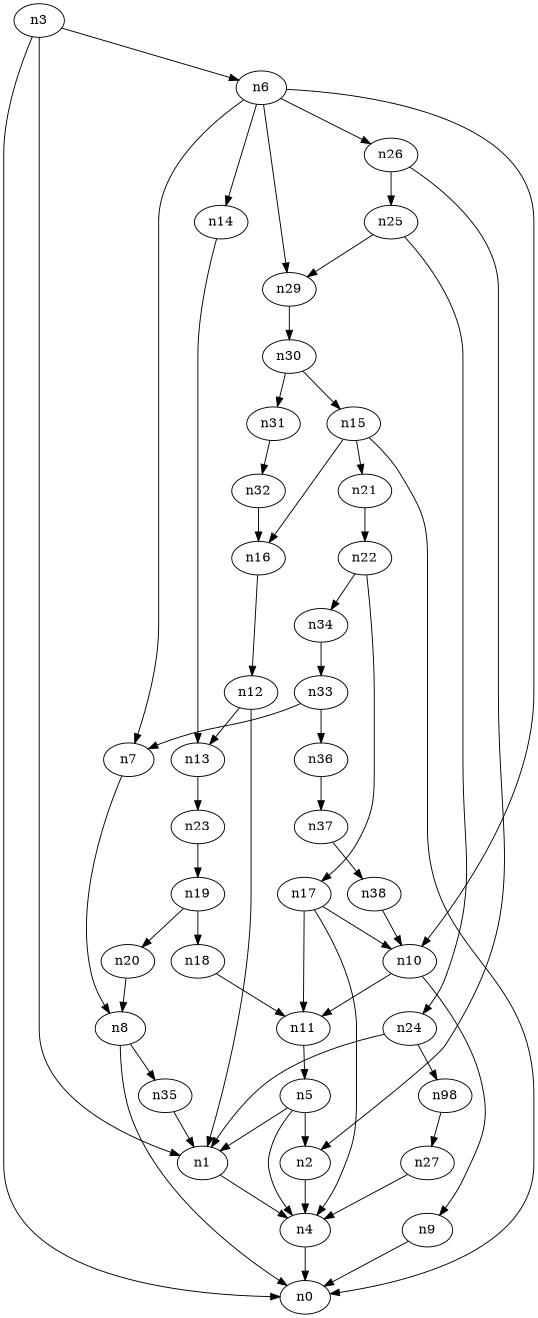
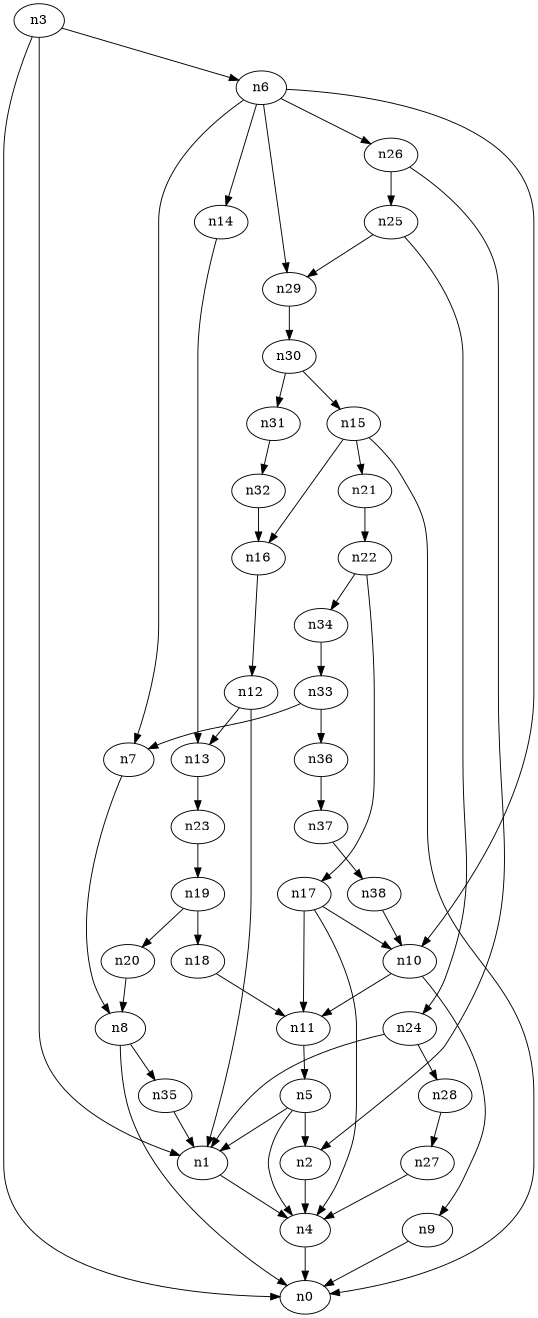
node "n98": label "n98" -> "n28"
